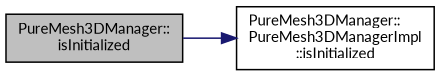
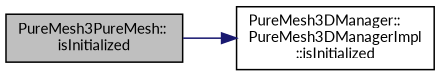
node "PureMesh3DManager:: isInitialized": label "PureMesh3DManager:: isInitialized" -> "PureMesh3PureMesh:: isInitialized"
